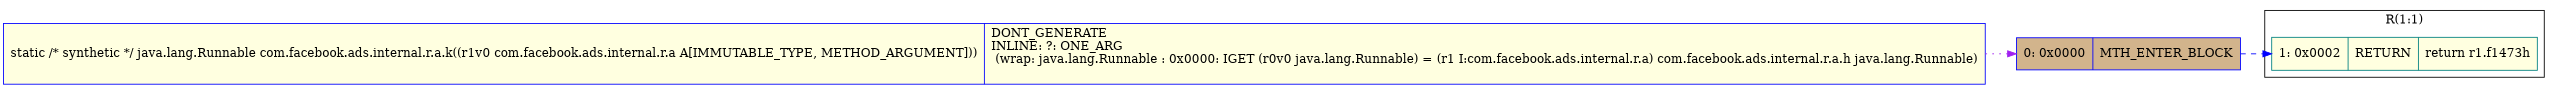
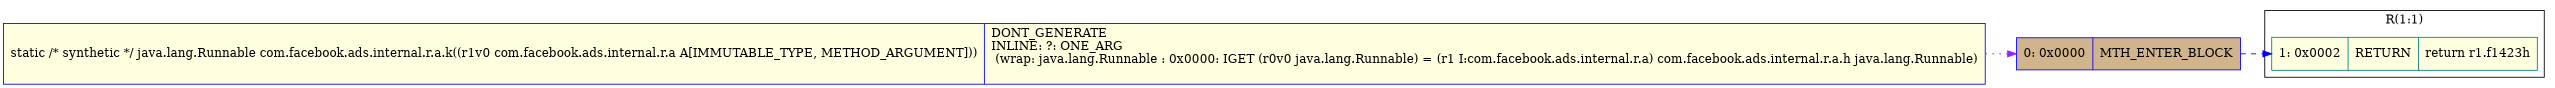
node "1: 0x0002": text "return r1.f1473h" -> "return r1.f1423h"
